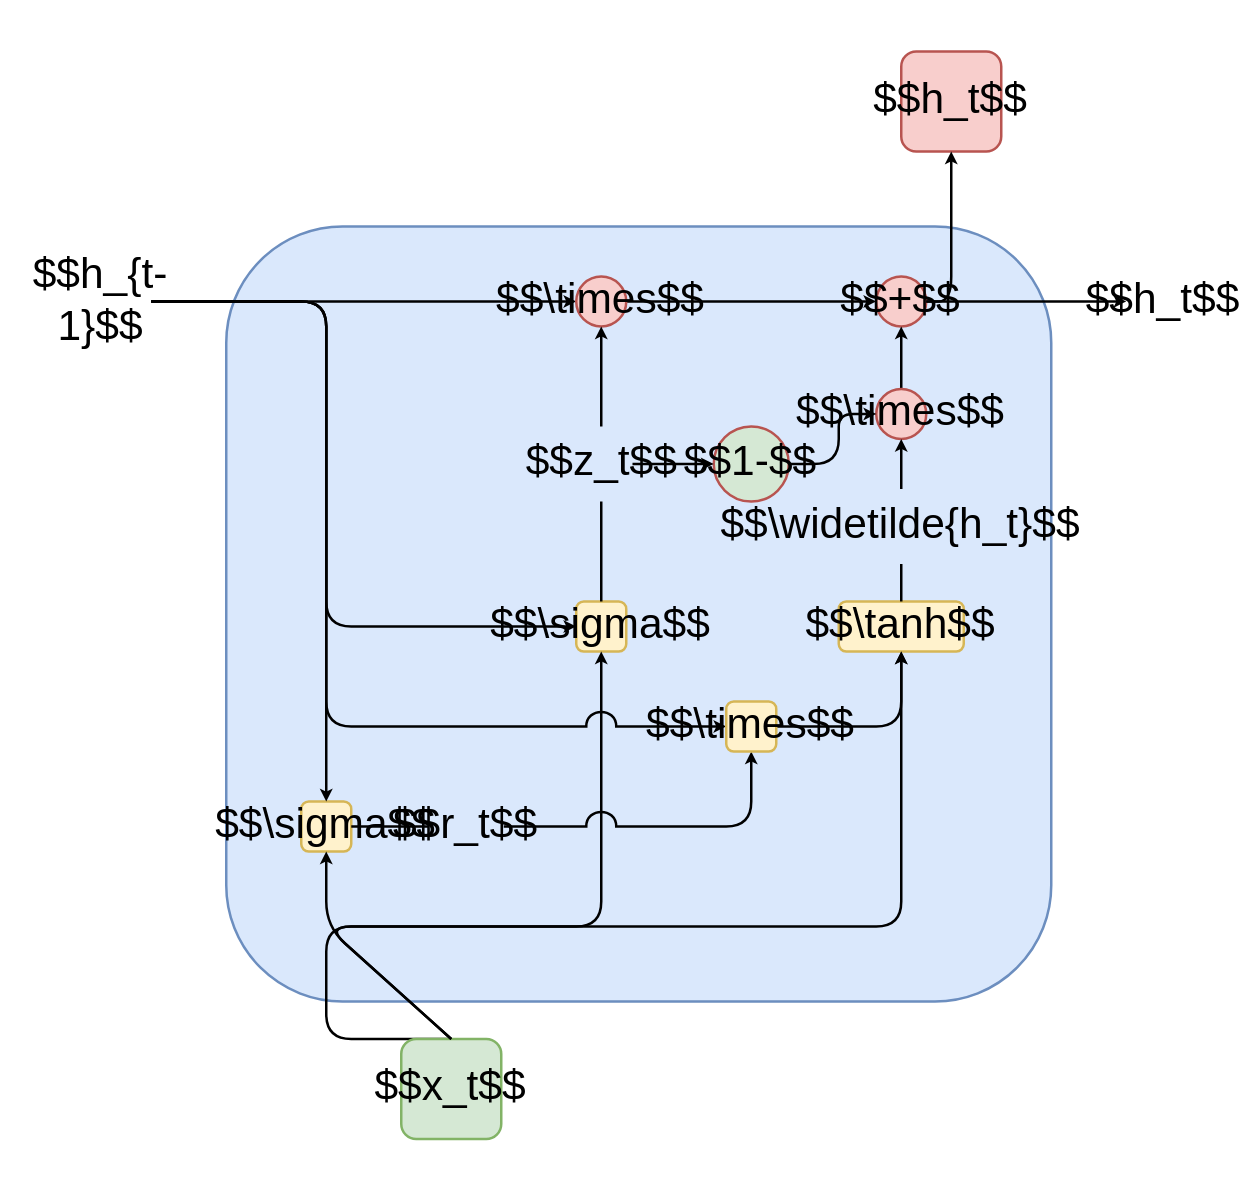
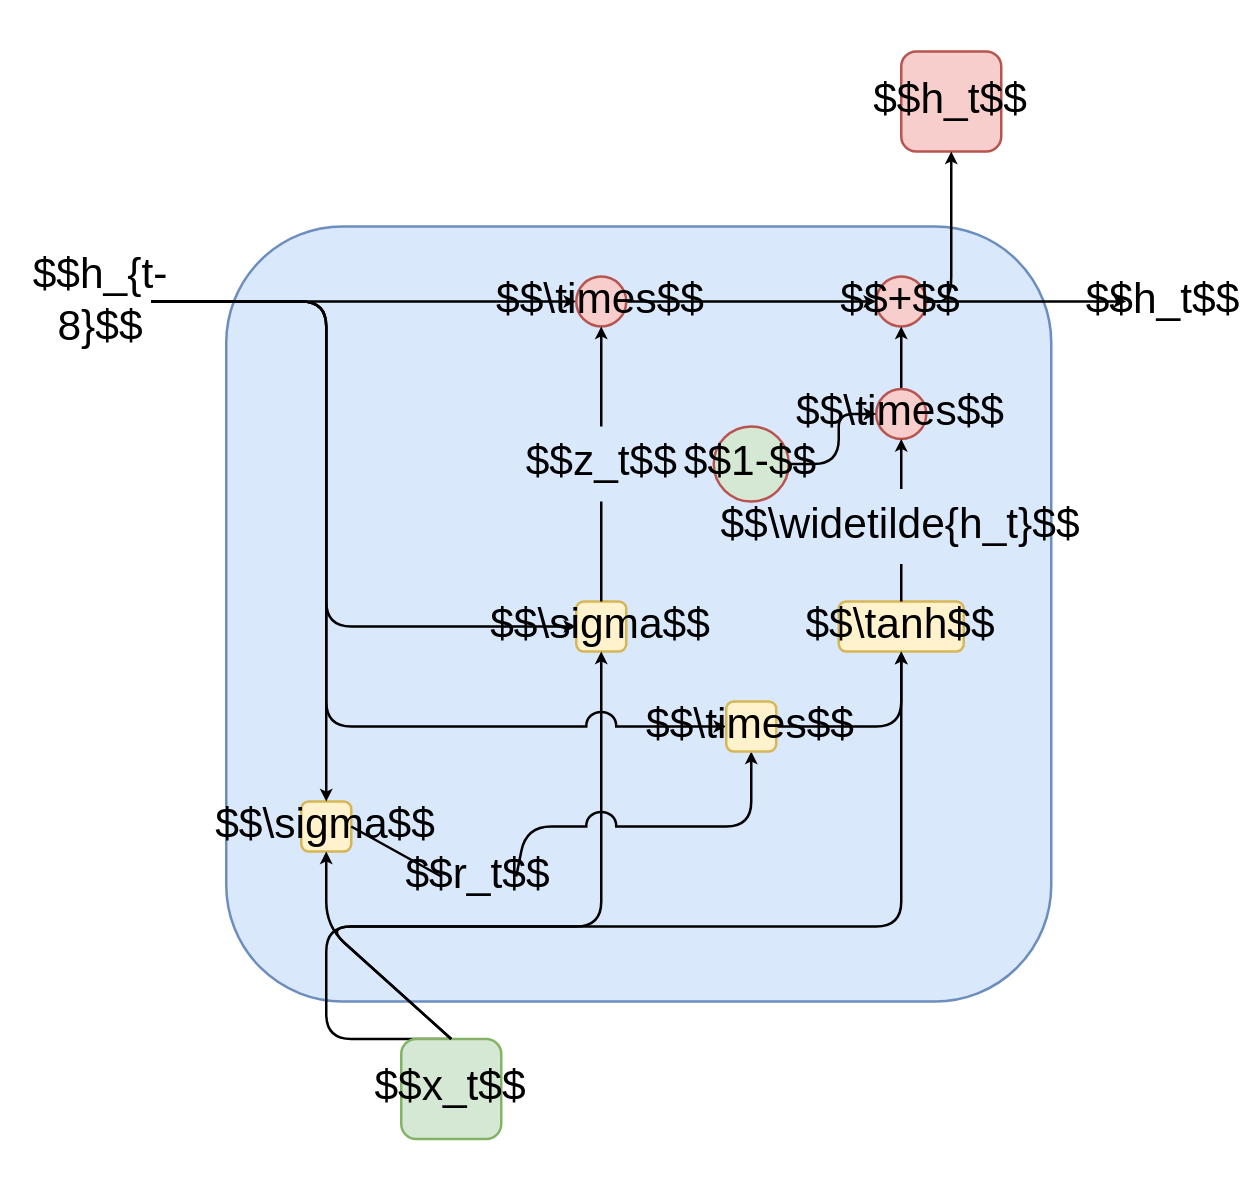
node "$$h_{t-1}$$": label "$$h_{t-1}$$" -> "$$h_{t-8}$$"
edge "$$z_t$$" -> "$$1-$$": removed
node "$$r_t$$": moved (466, 826) -> (479, 876)
